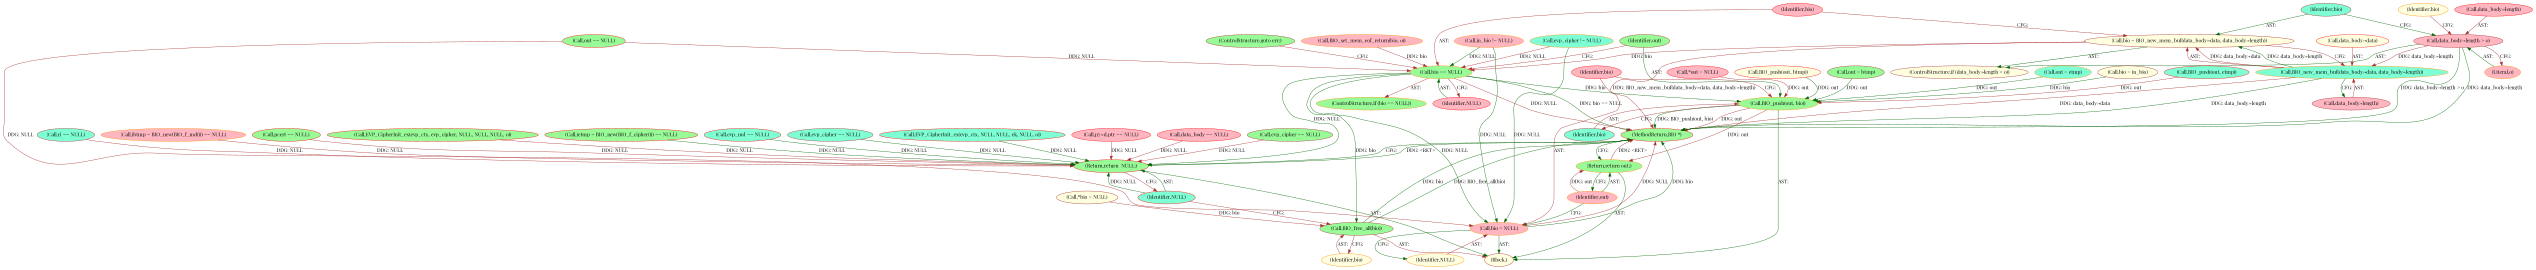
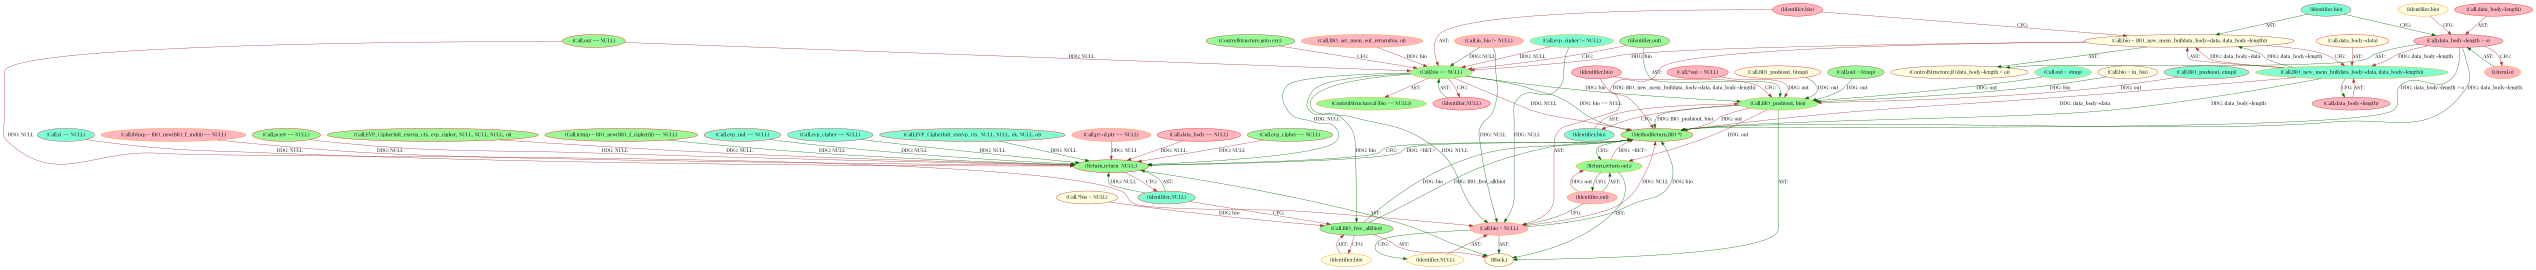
node "(Call,p7->d.ptr == NULL)": color red -> darkorange
